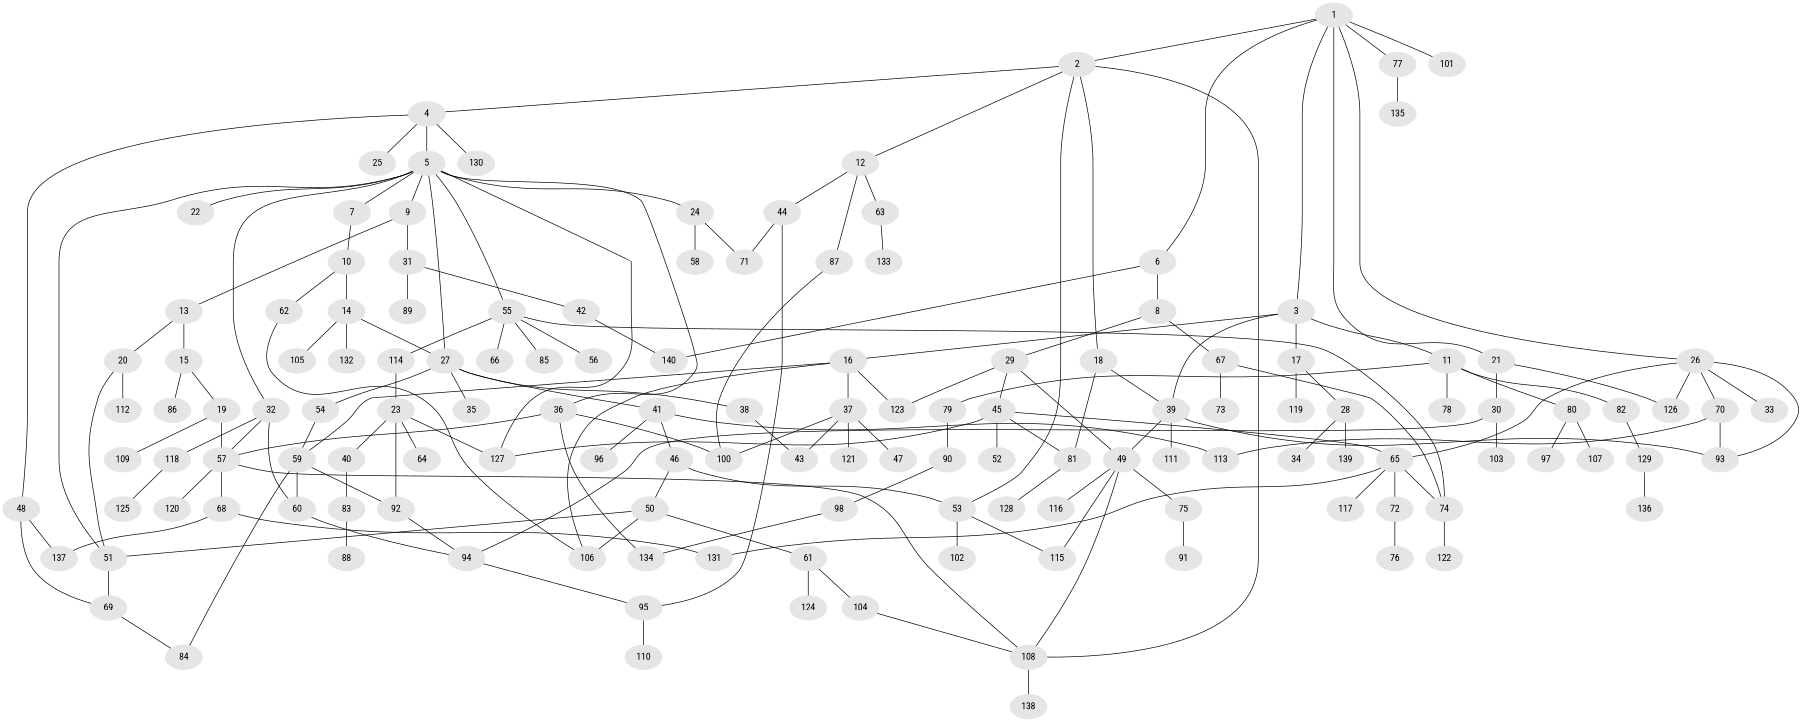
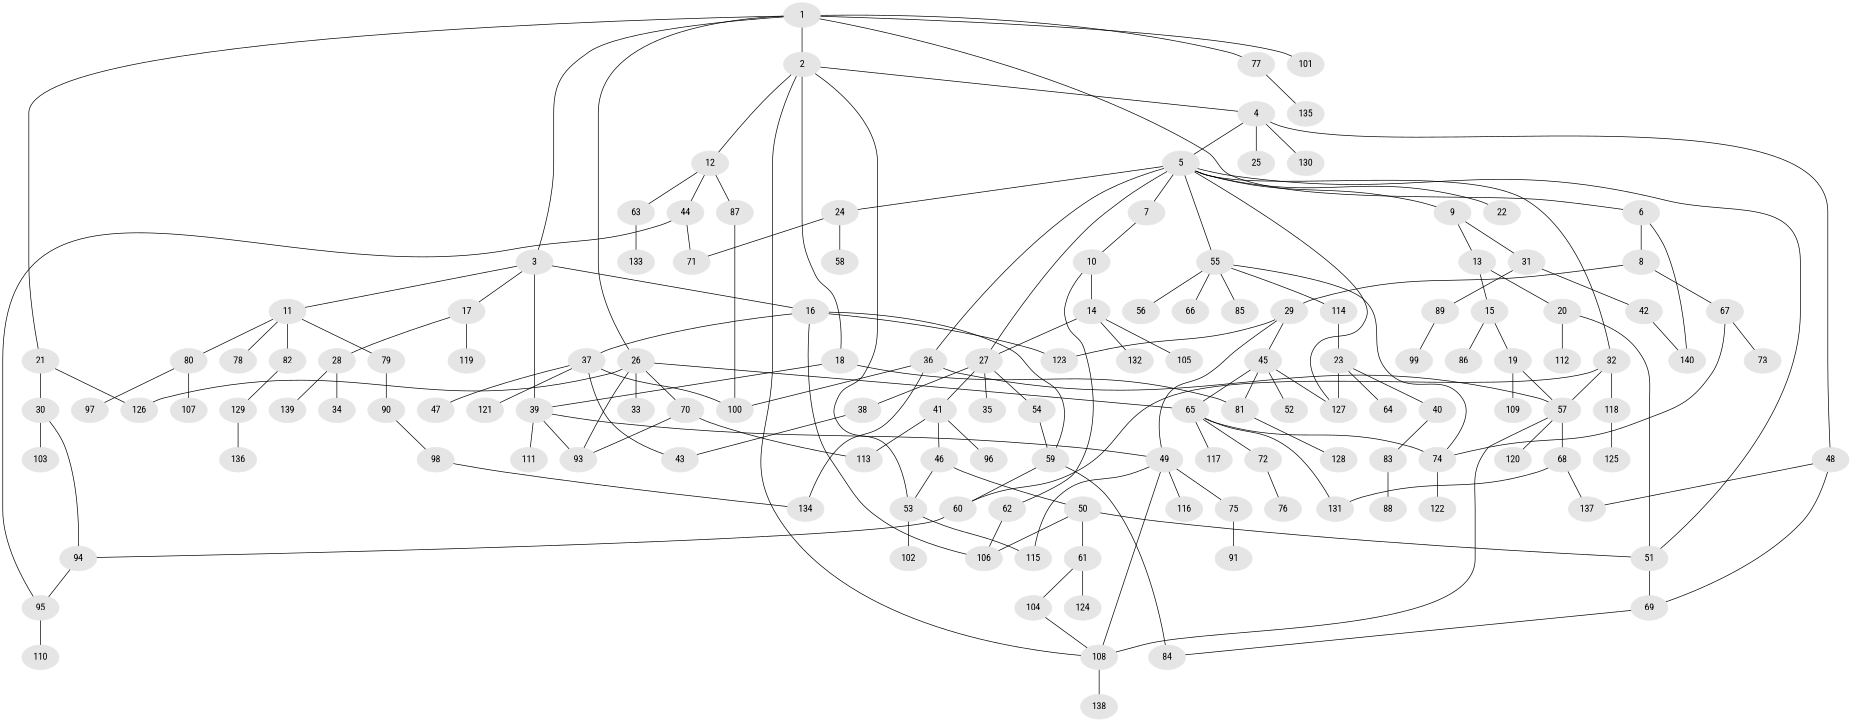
node "99": added
node "92": removed
